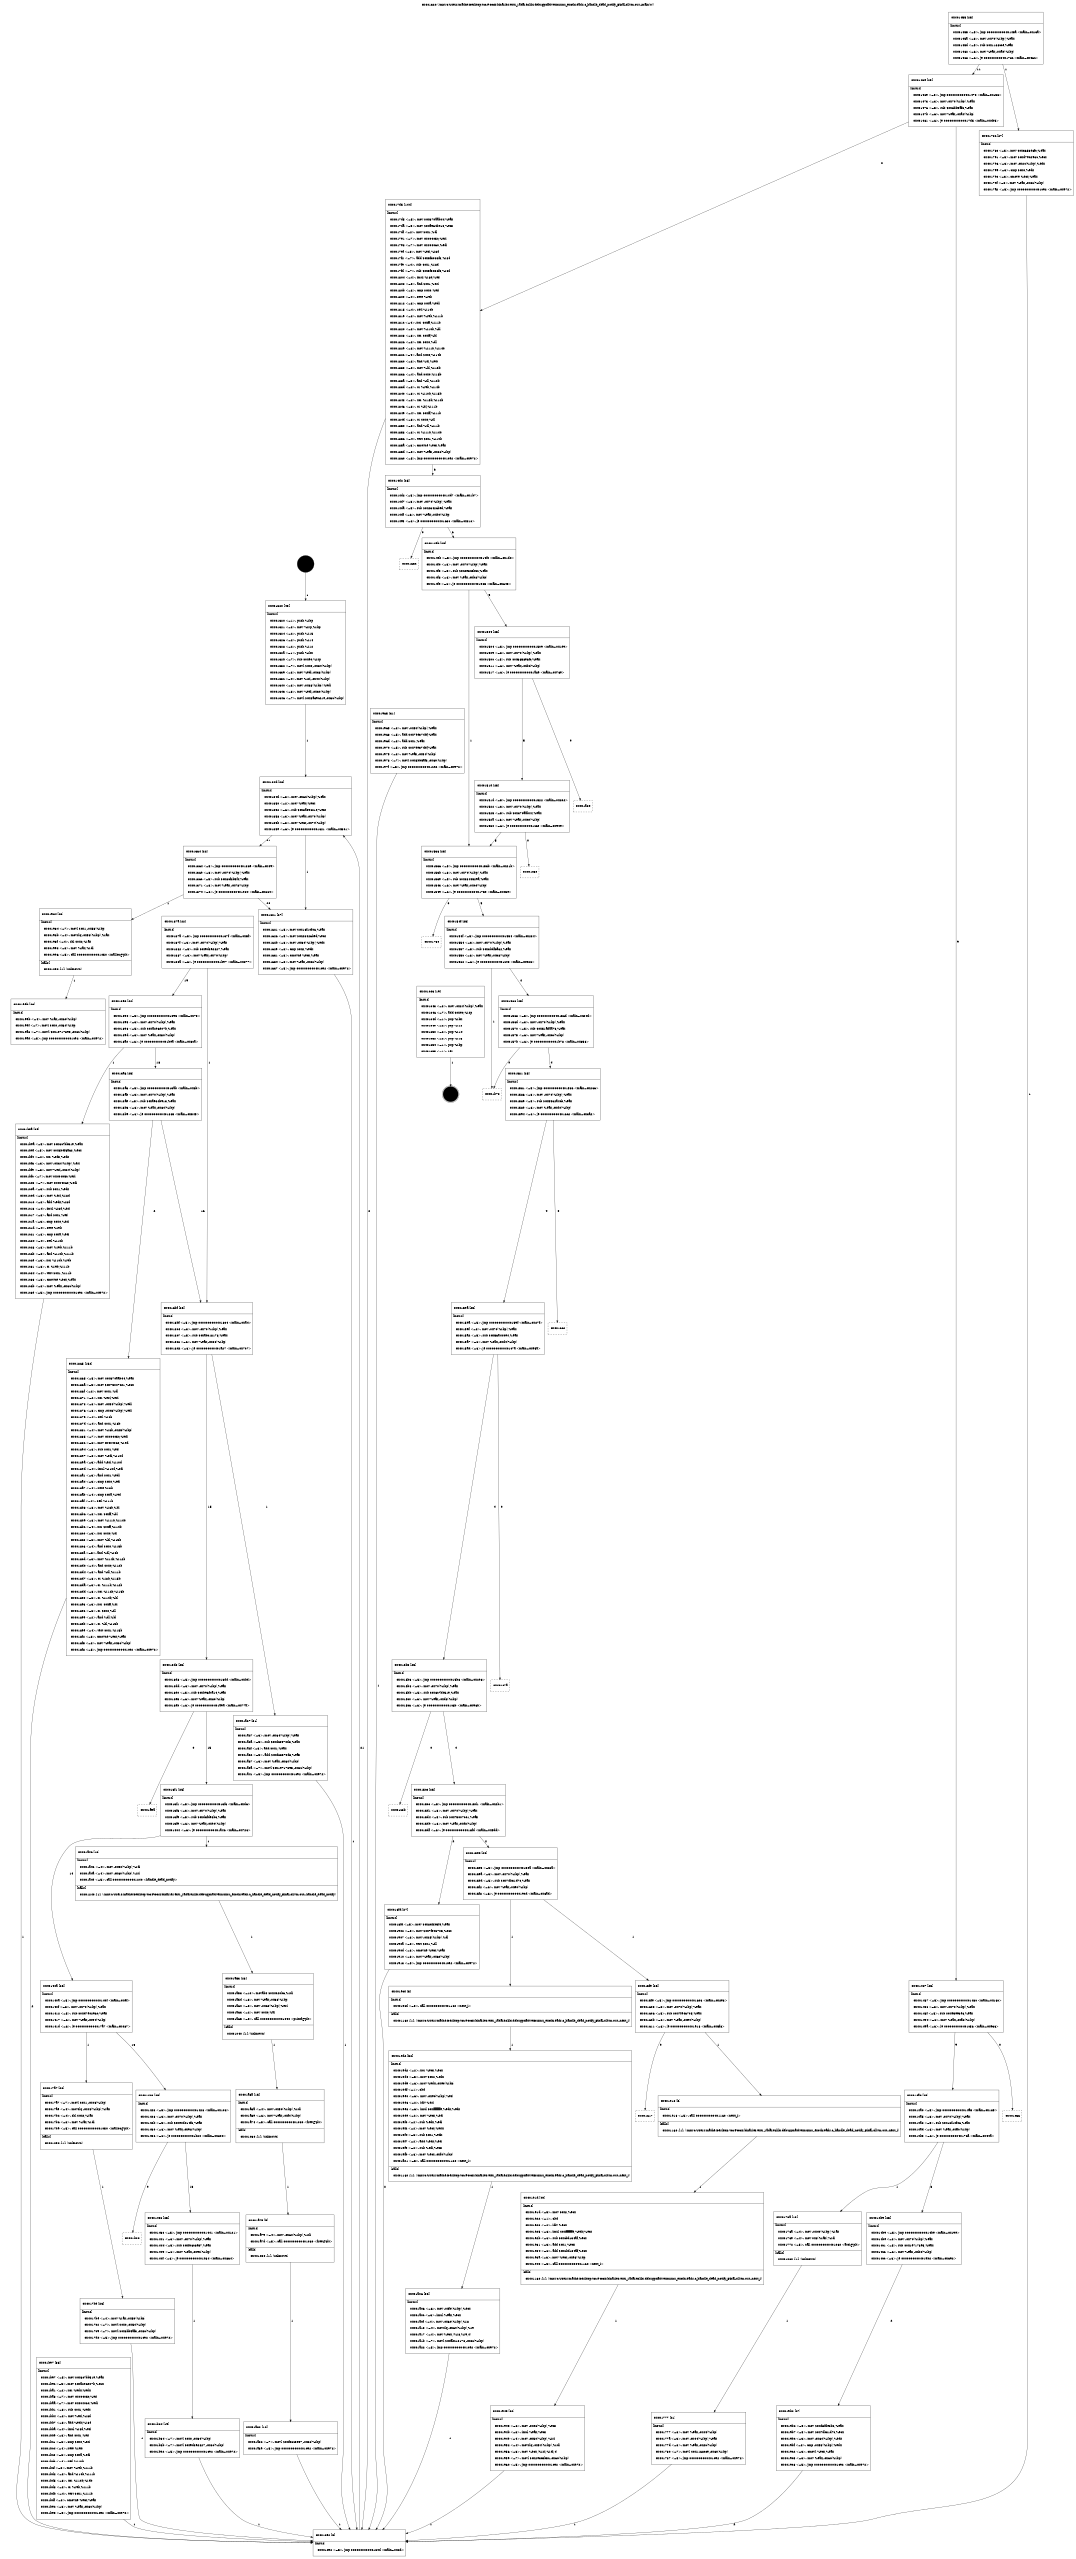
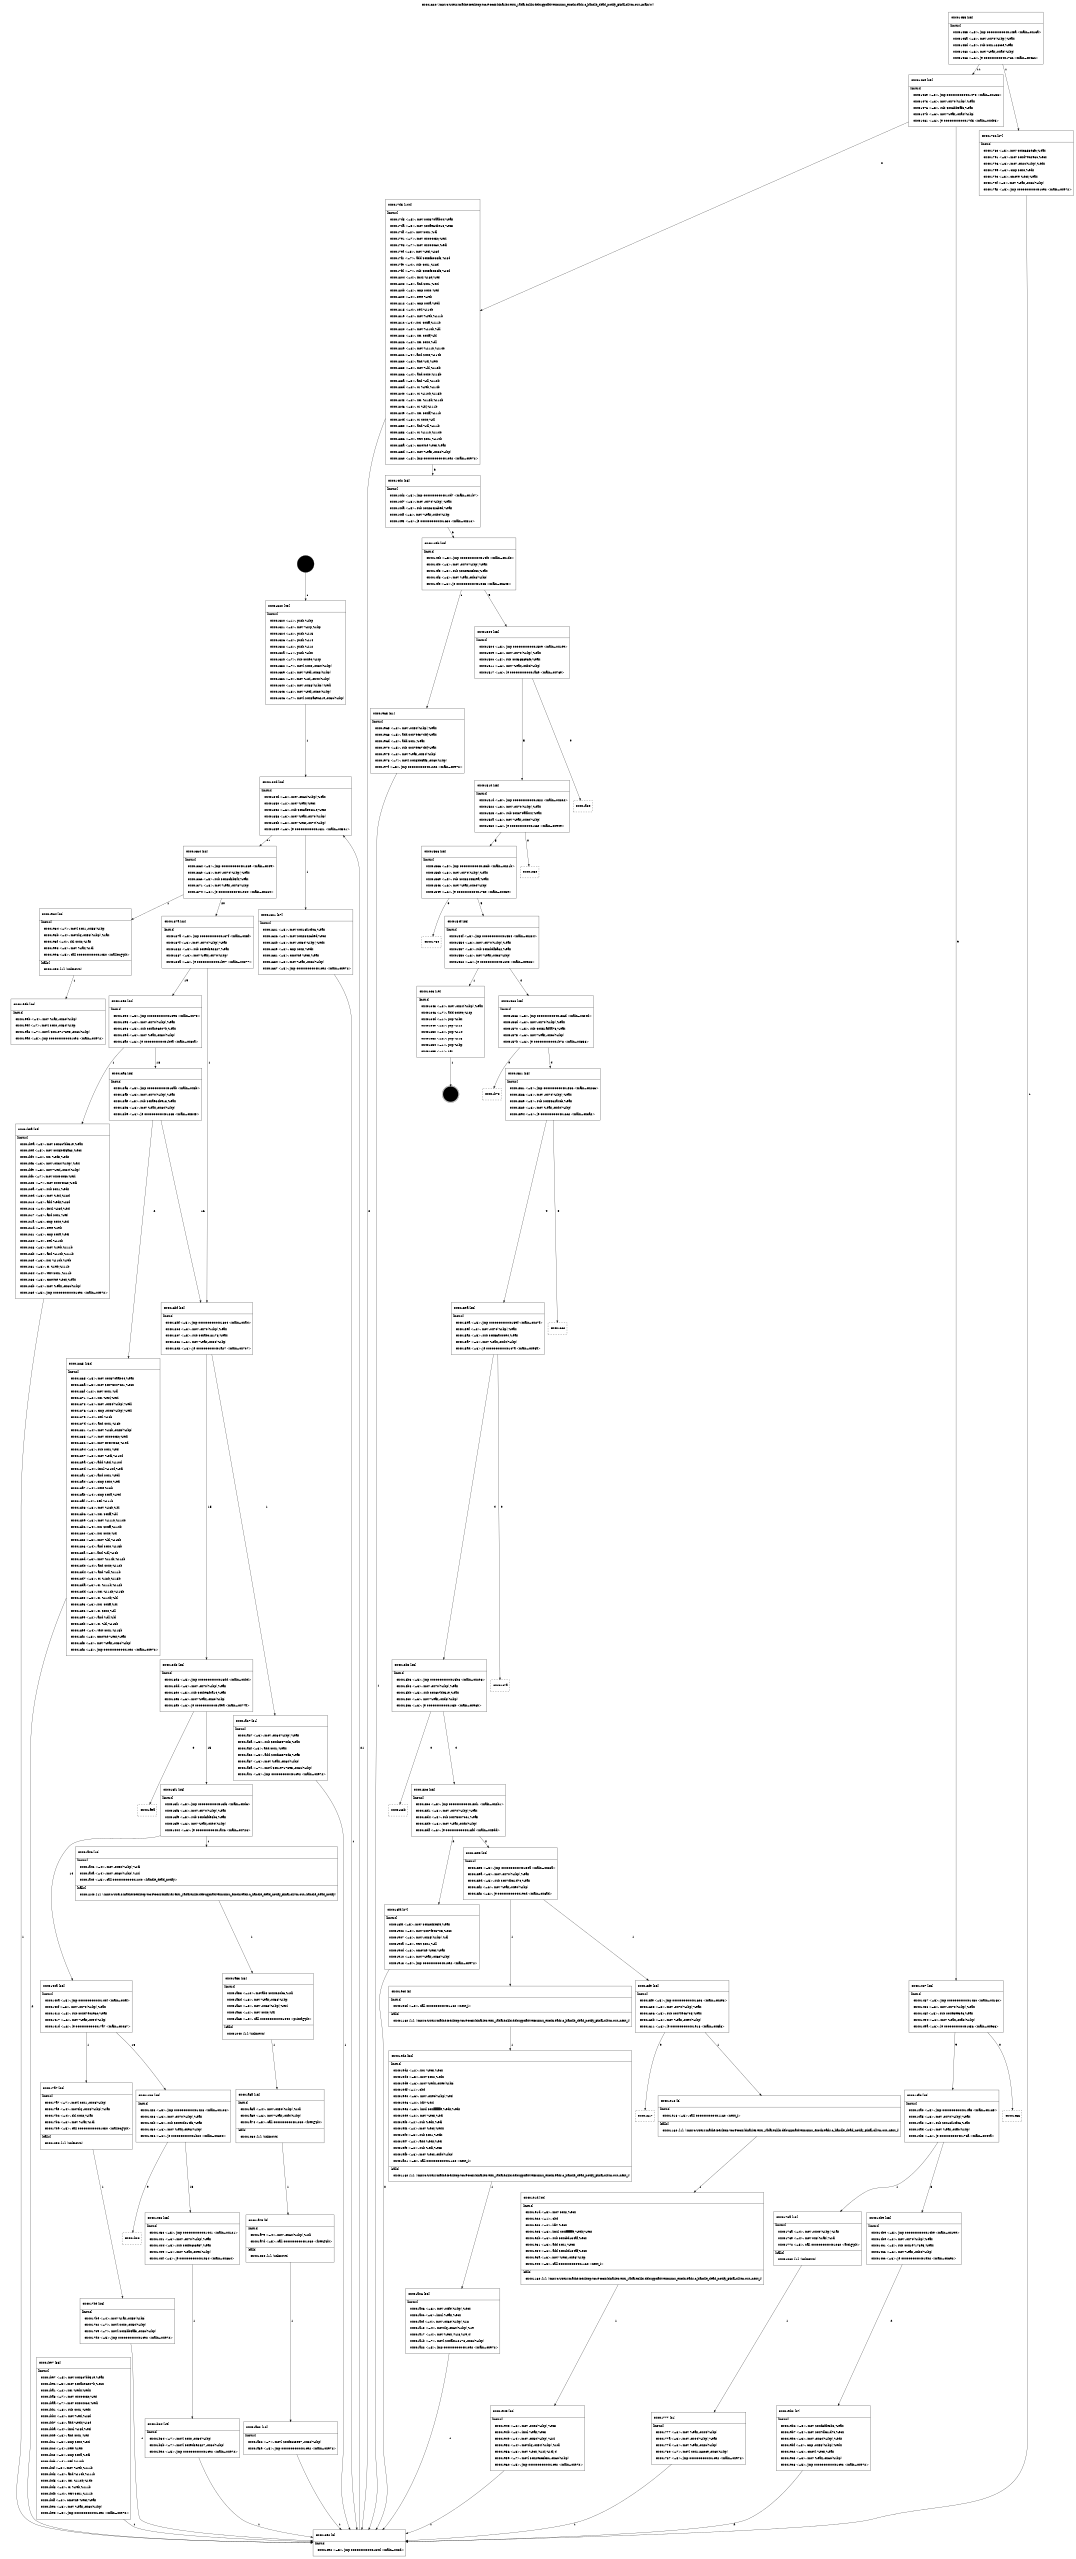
node "0x40163c": removed
edge "0x4014eb [25]" -> "0x401536 [25]": now "0x4014eb [25]" -> "0x401965 [31]"
edge "0x401364 [22]" -> "0x401621 [27]": now "0x401364 [22]" -> "0x40137a [22]"
edge "0x40154f [25]" -> "0x401b78": now "0x40154f [25]" -> "0x401c43 [19]"
